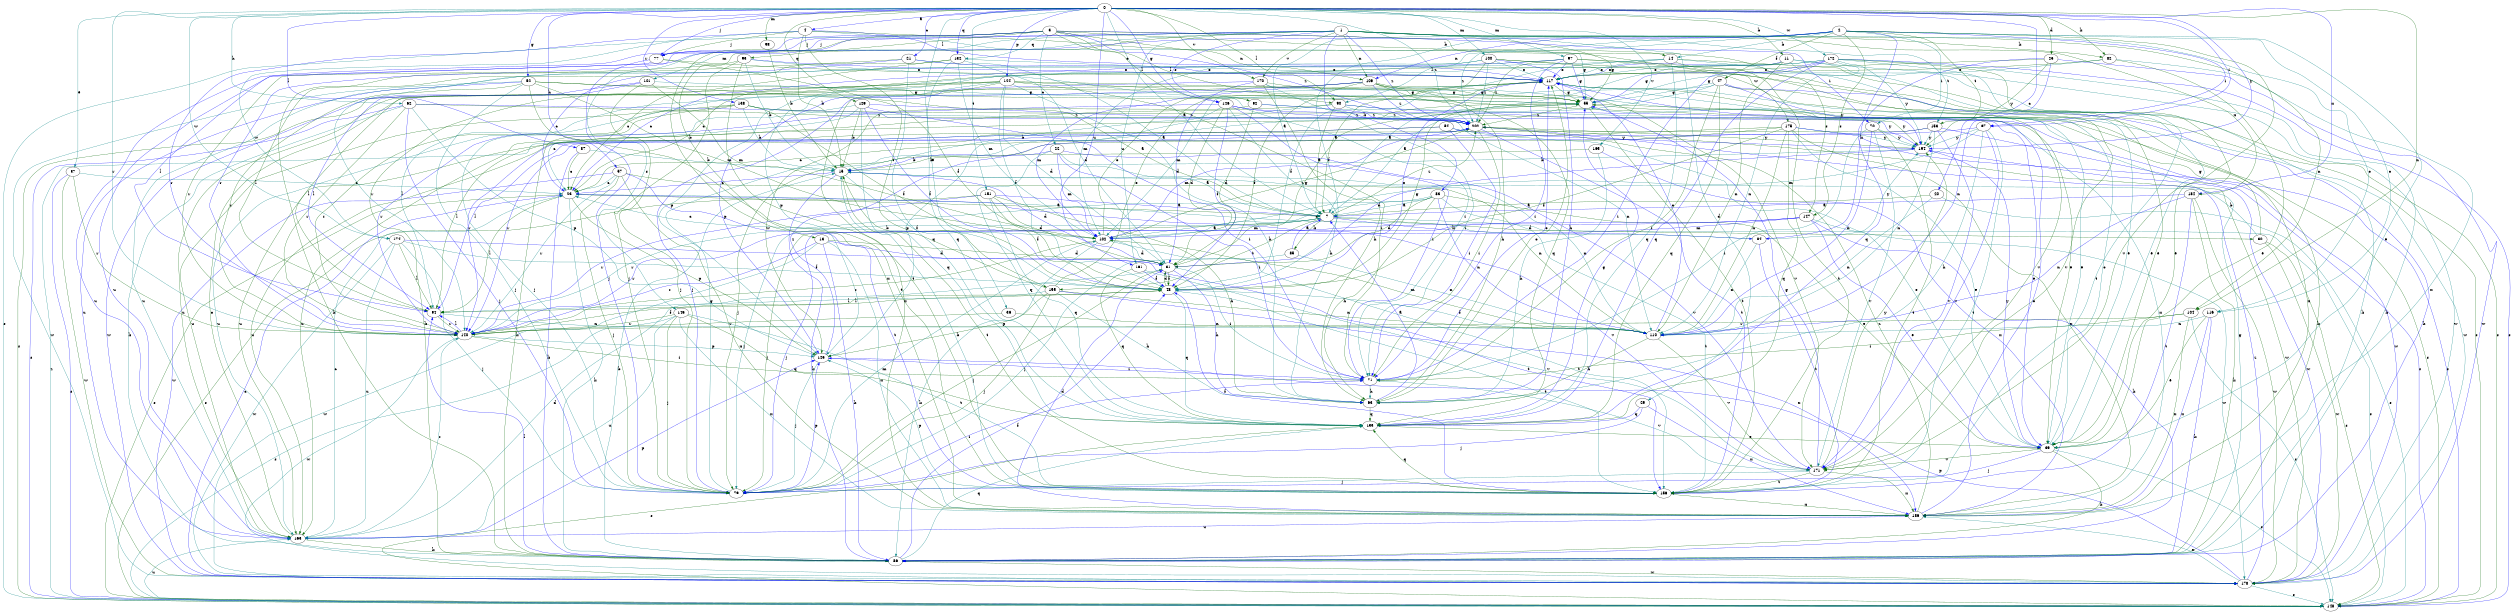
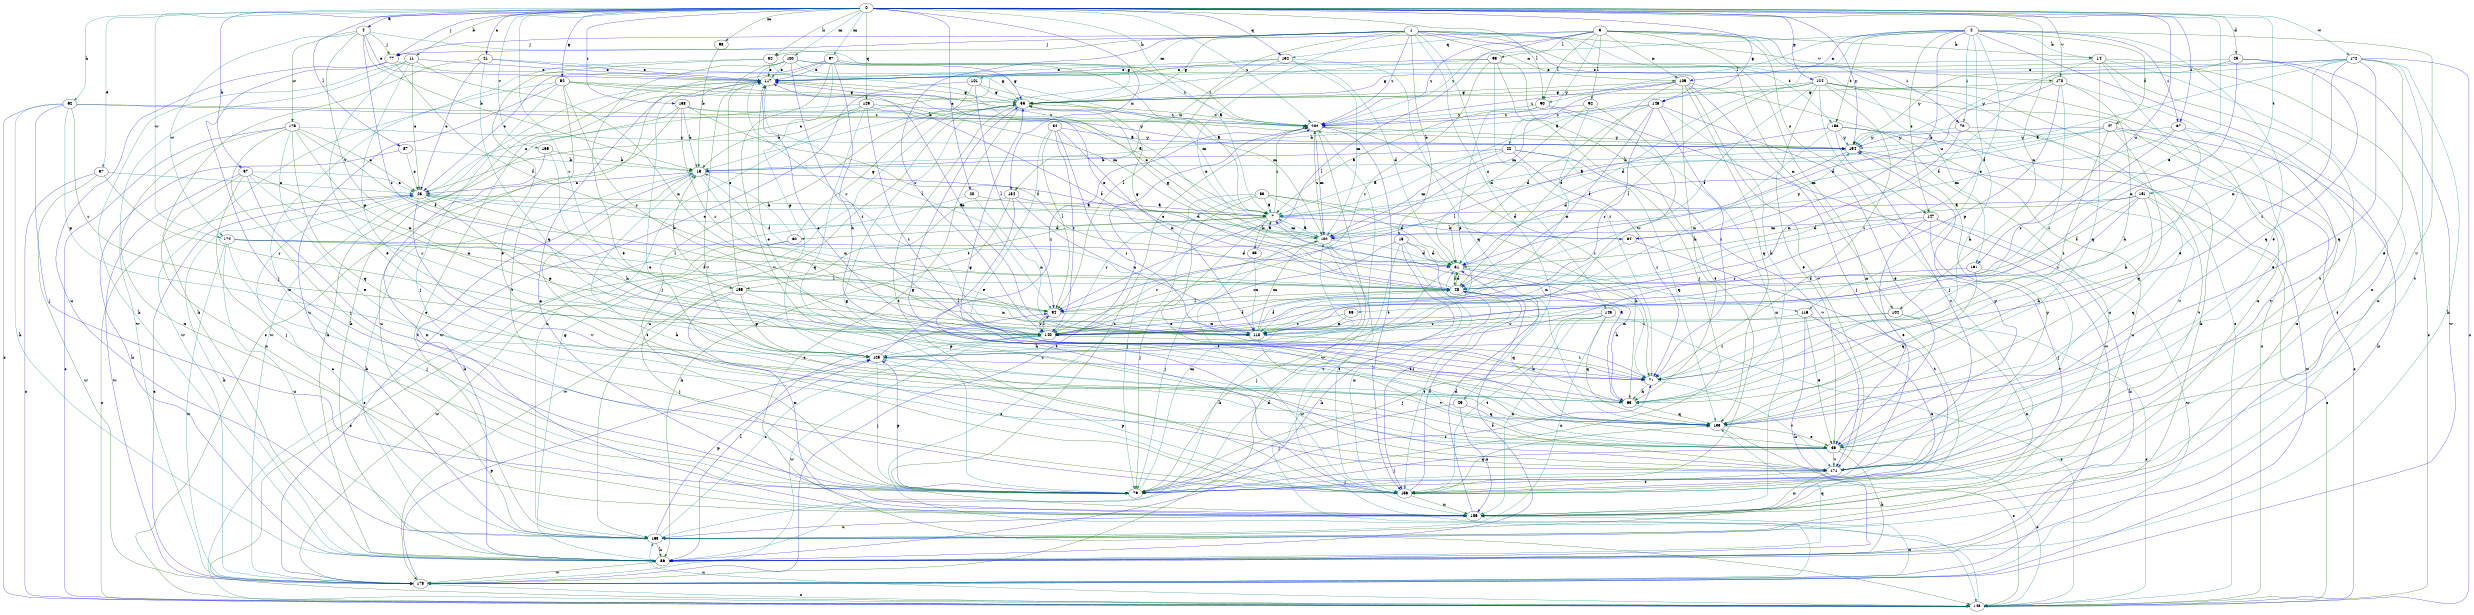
edge "3" -> "22": label "c" -> "y"
edge "47" -> "55": removed, label "g"
edge "1" -> "83": removed, label "k"
edge "90" -> "163": removed, label "u"
edge "85" -> "7": color blue -> darkgreen
edge "70" -> "71": removed, label "i"
edge "83" -> "110": now "54" -> "110"
